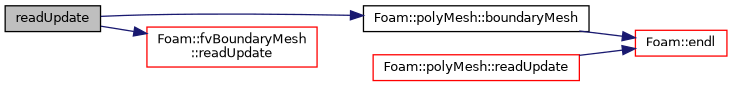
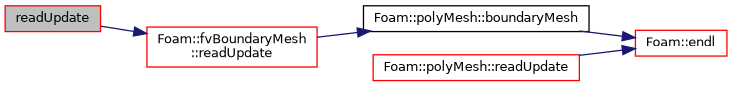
edge "readUpdate" -> "Foam::polyMesh::boundaryMesh": now "Foam::fvBoundaryMesh ::readUpdate" -> "Foam::polyMesh::boundaryMesh"
node "readUpdate": color black -> red
